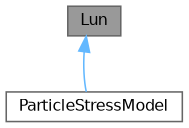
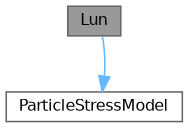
edge "ParticleStressModel" -> "Lun": reversed
